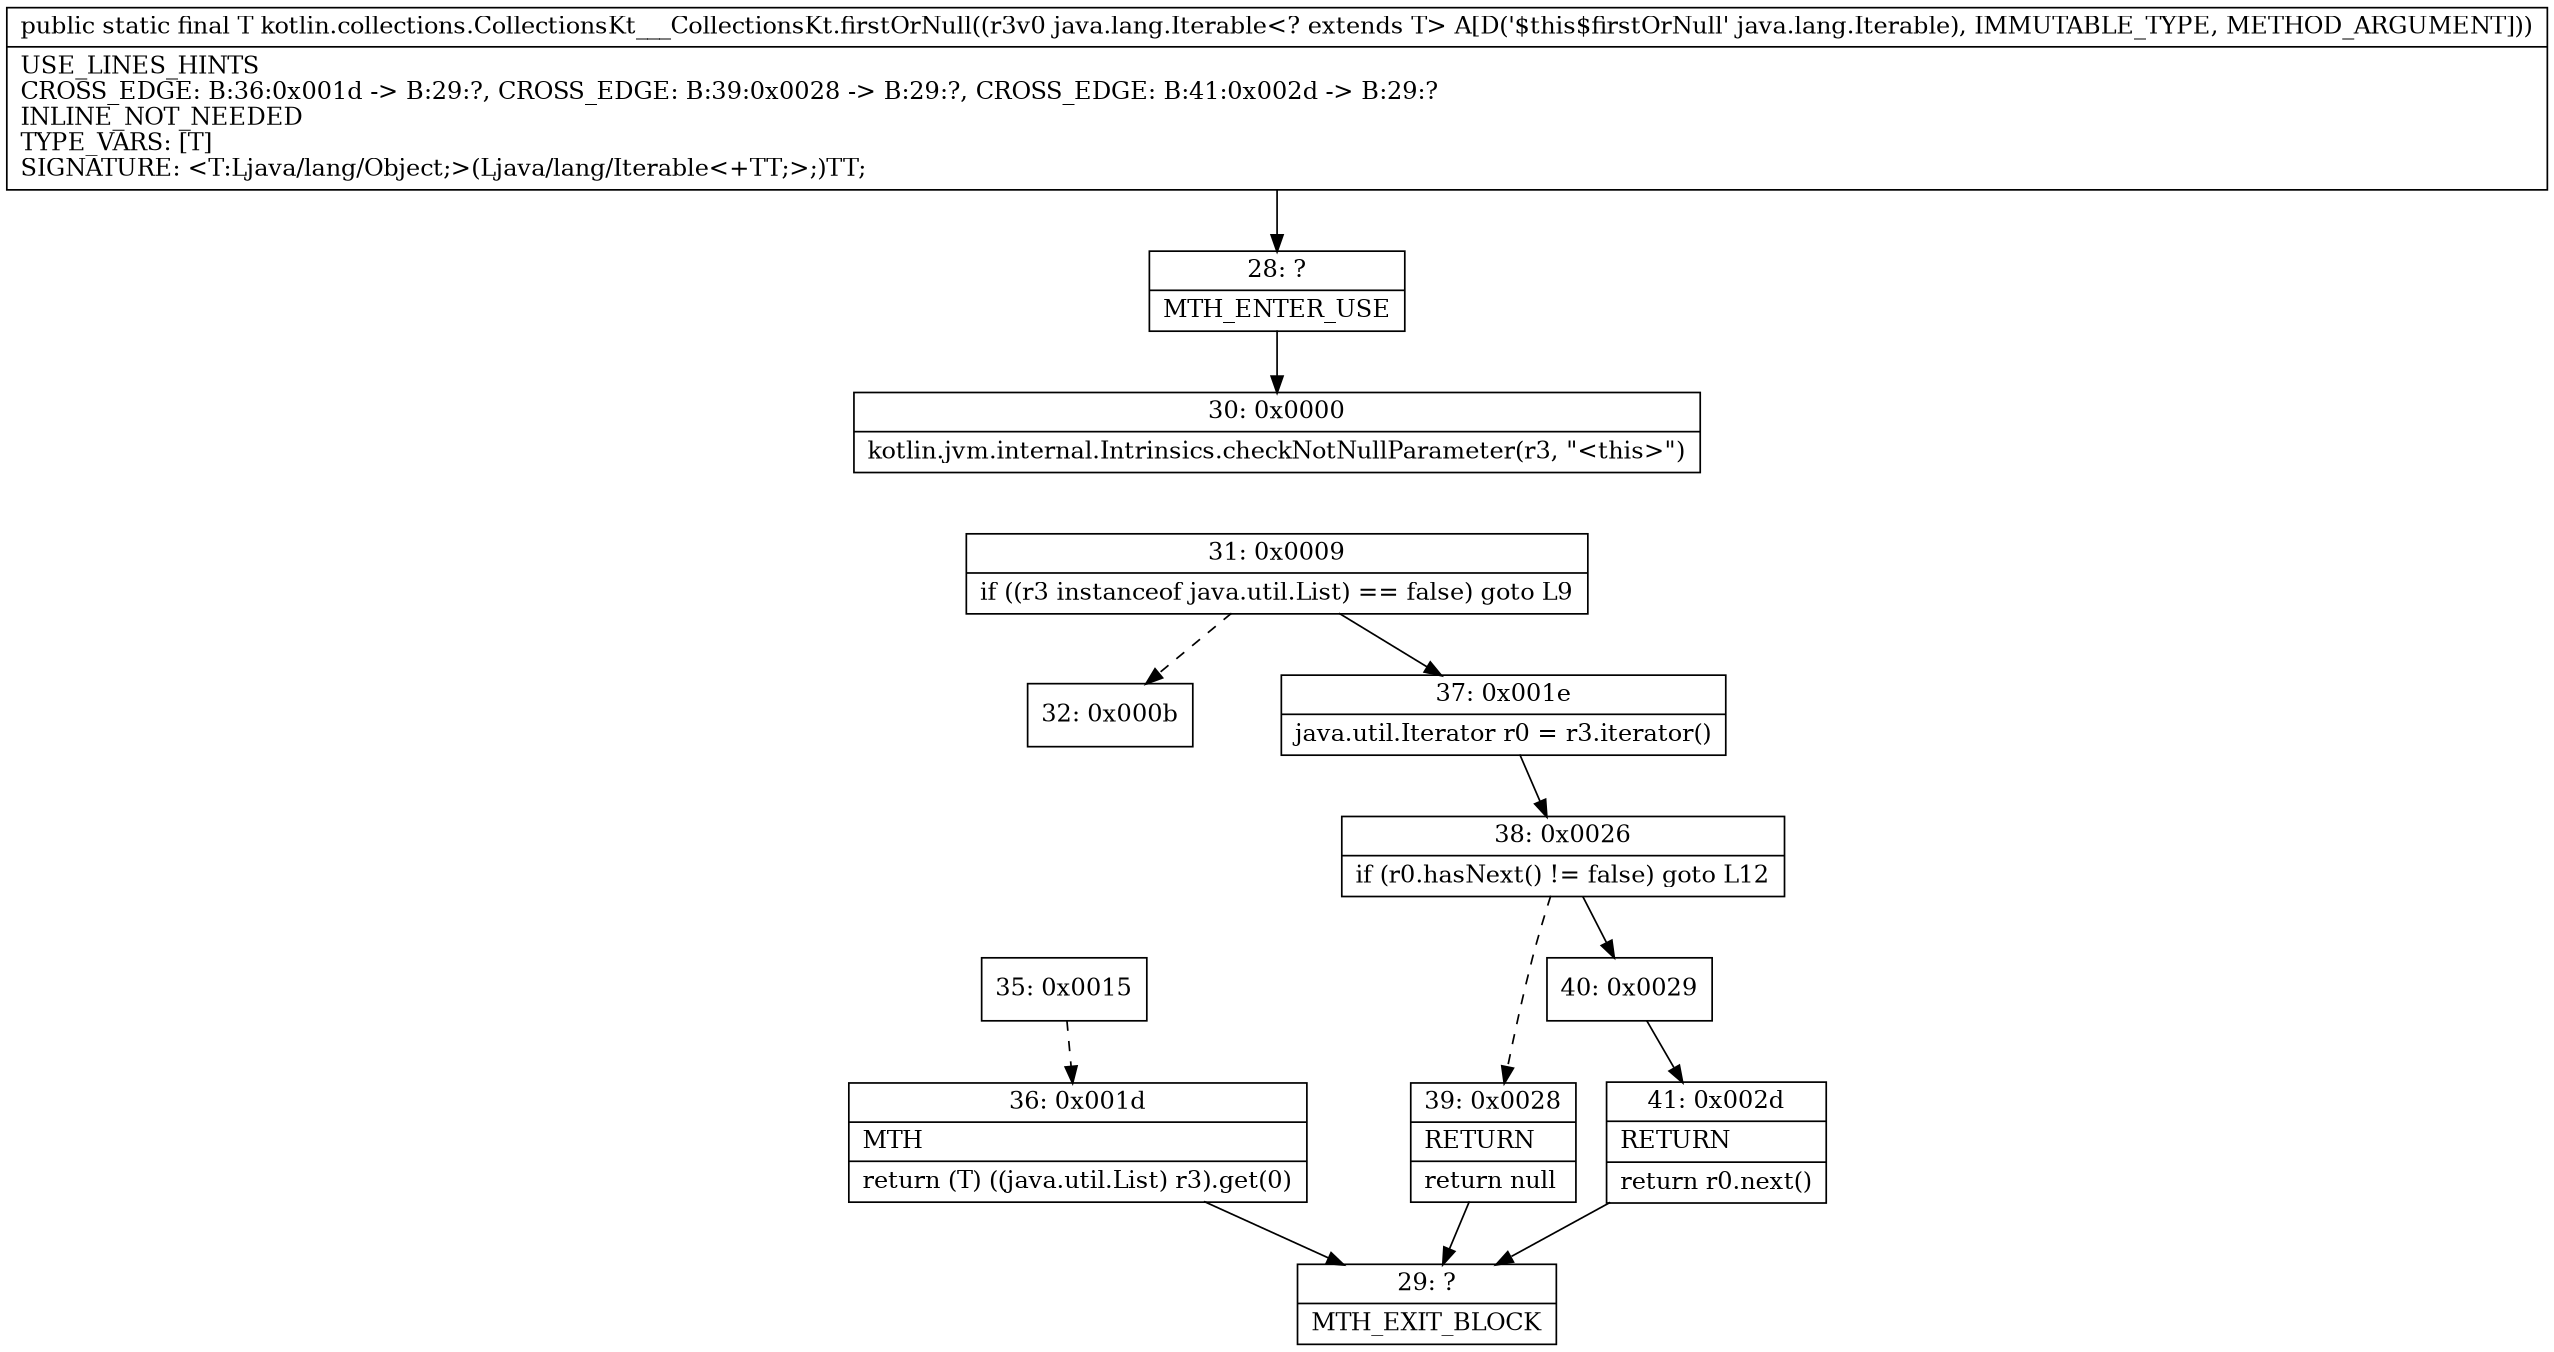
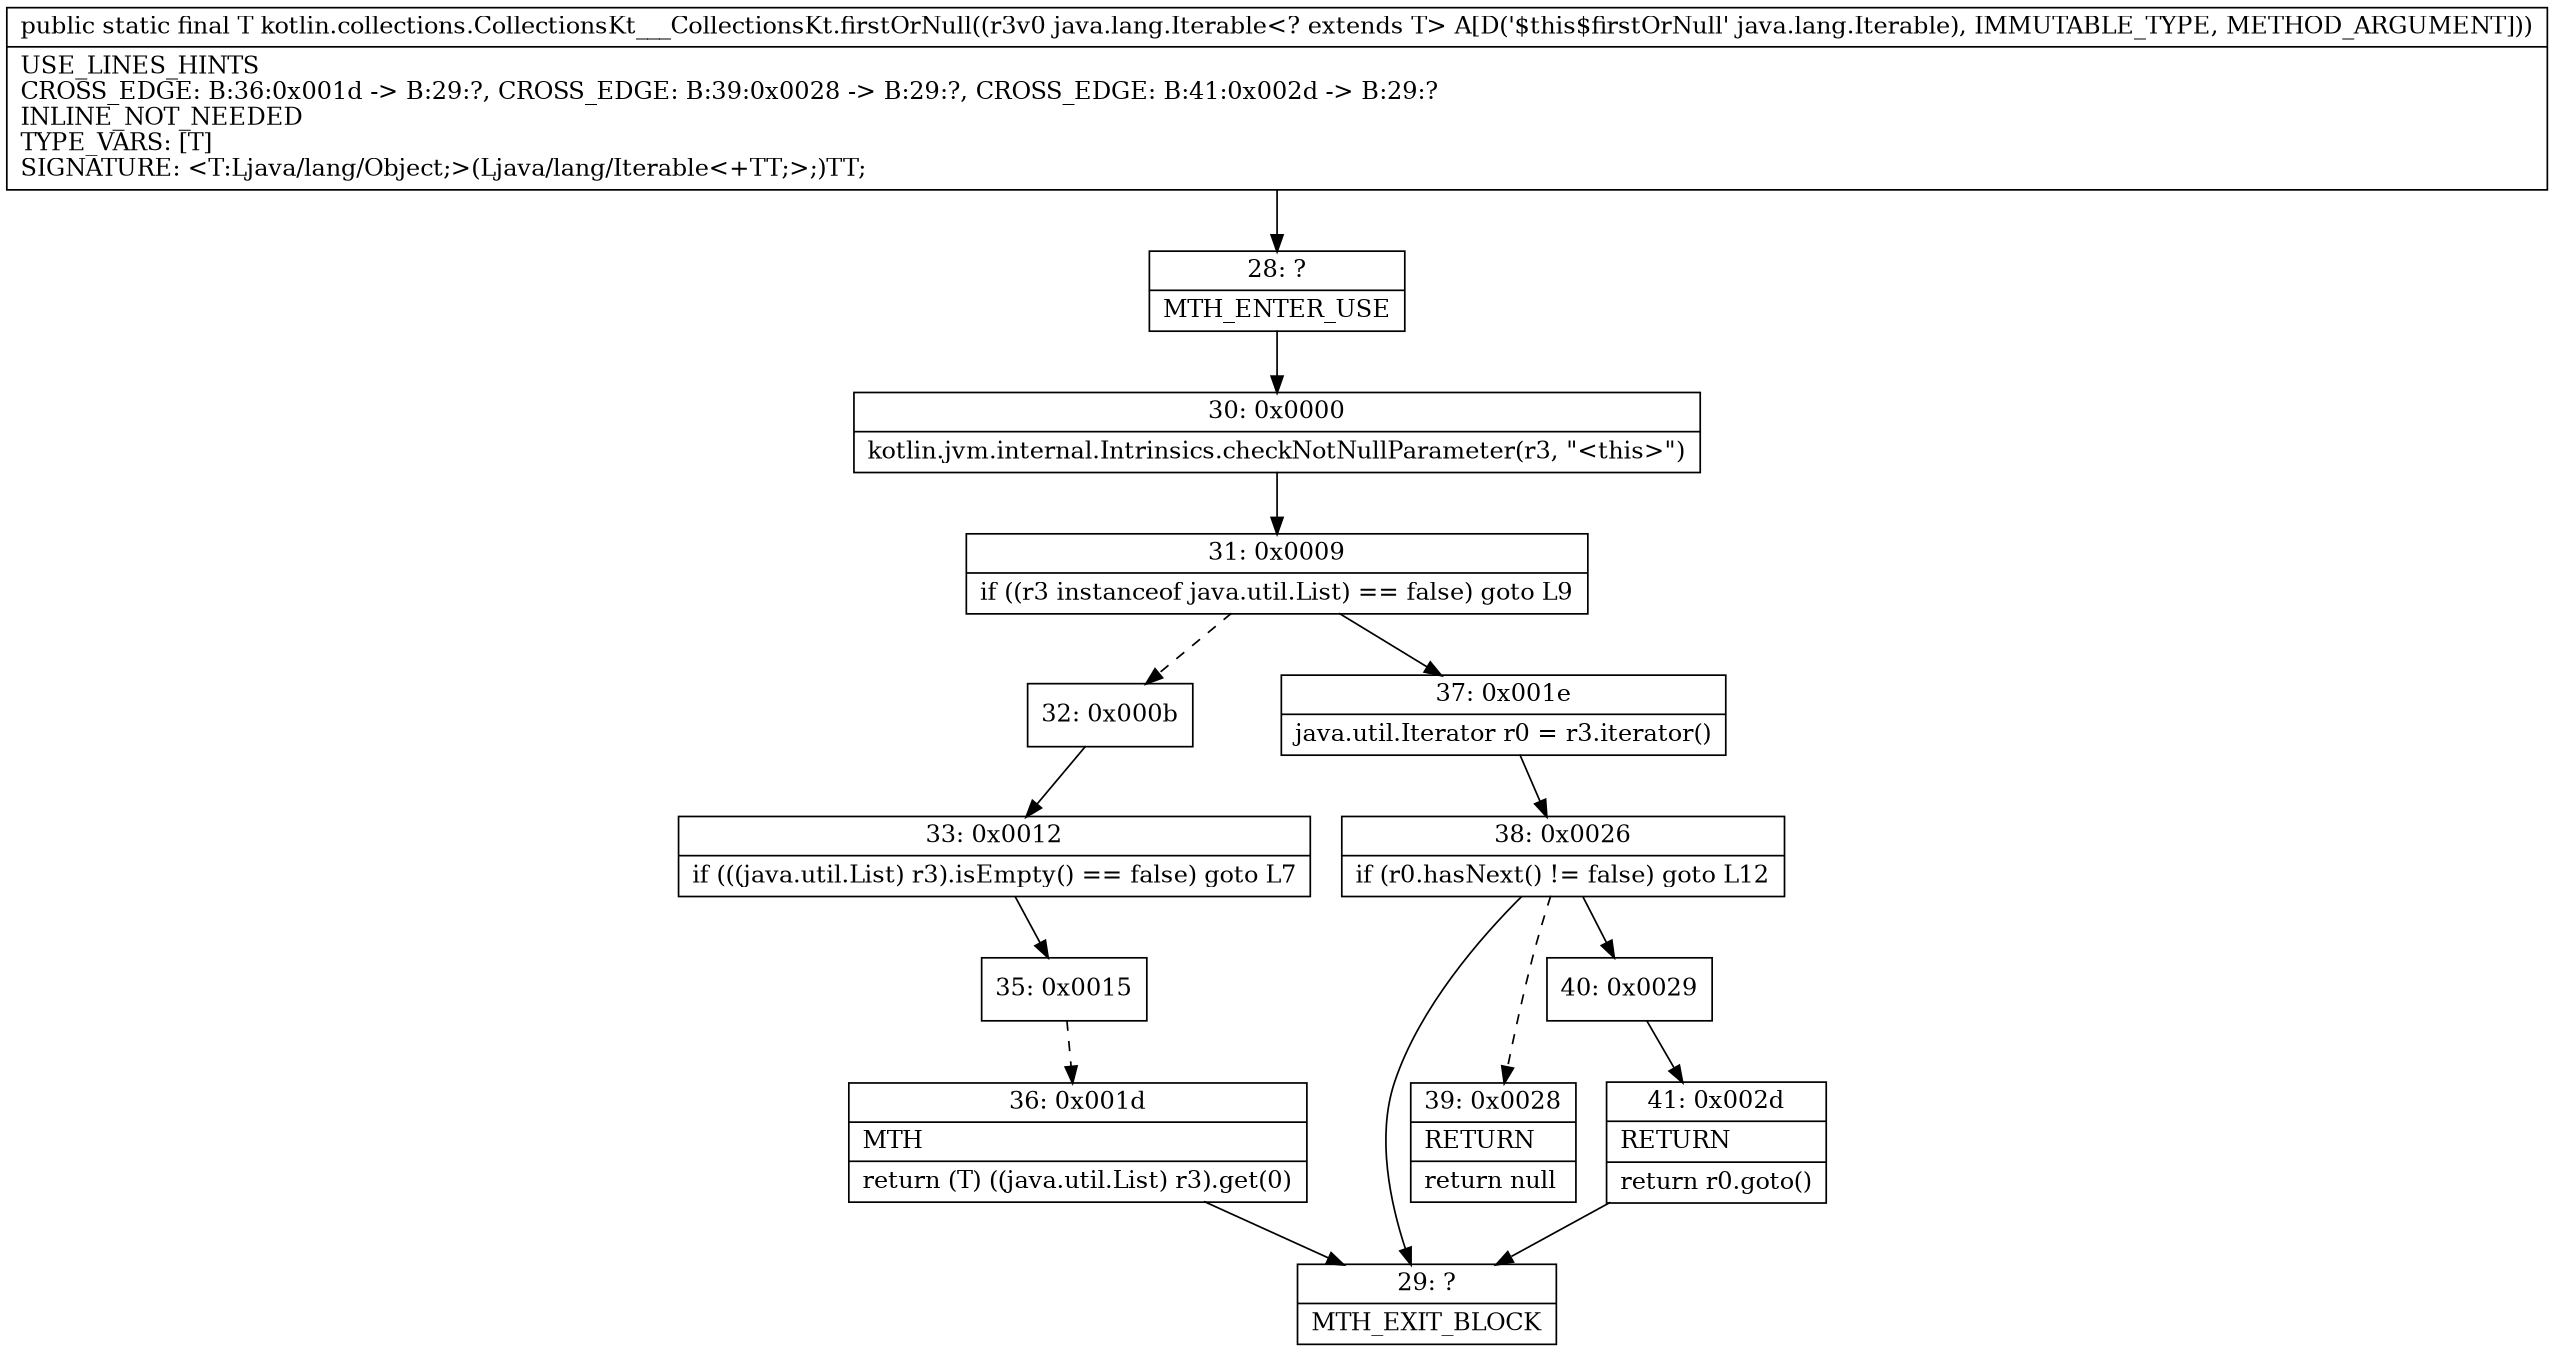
edge "30: 0x0000" -> "31: 0x0009": added
node "33: 0x0012": added
node "41: 0x002d": text "return r0.next()" -> "return r0.goto()"
edge "39: 0x0028" -> "29: ?": now "38: 0x0026" -> "29: ?"
